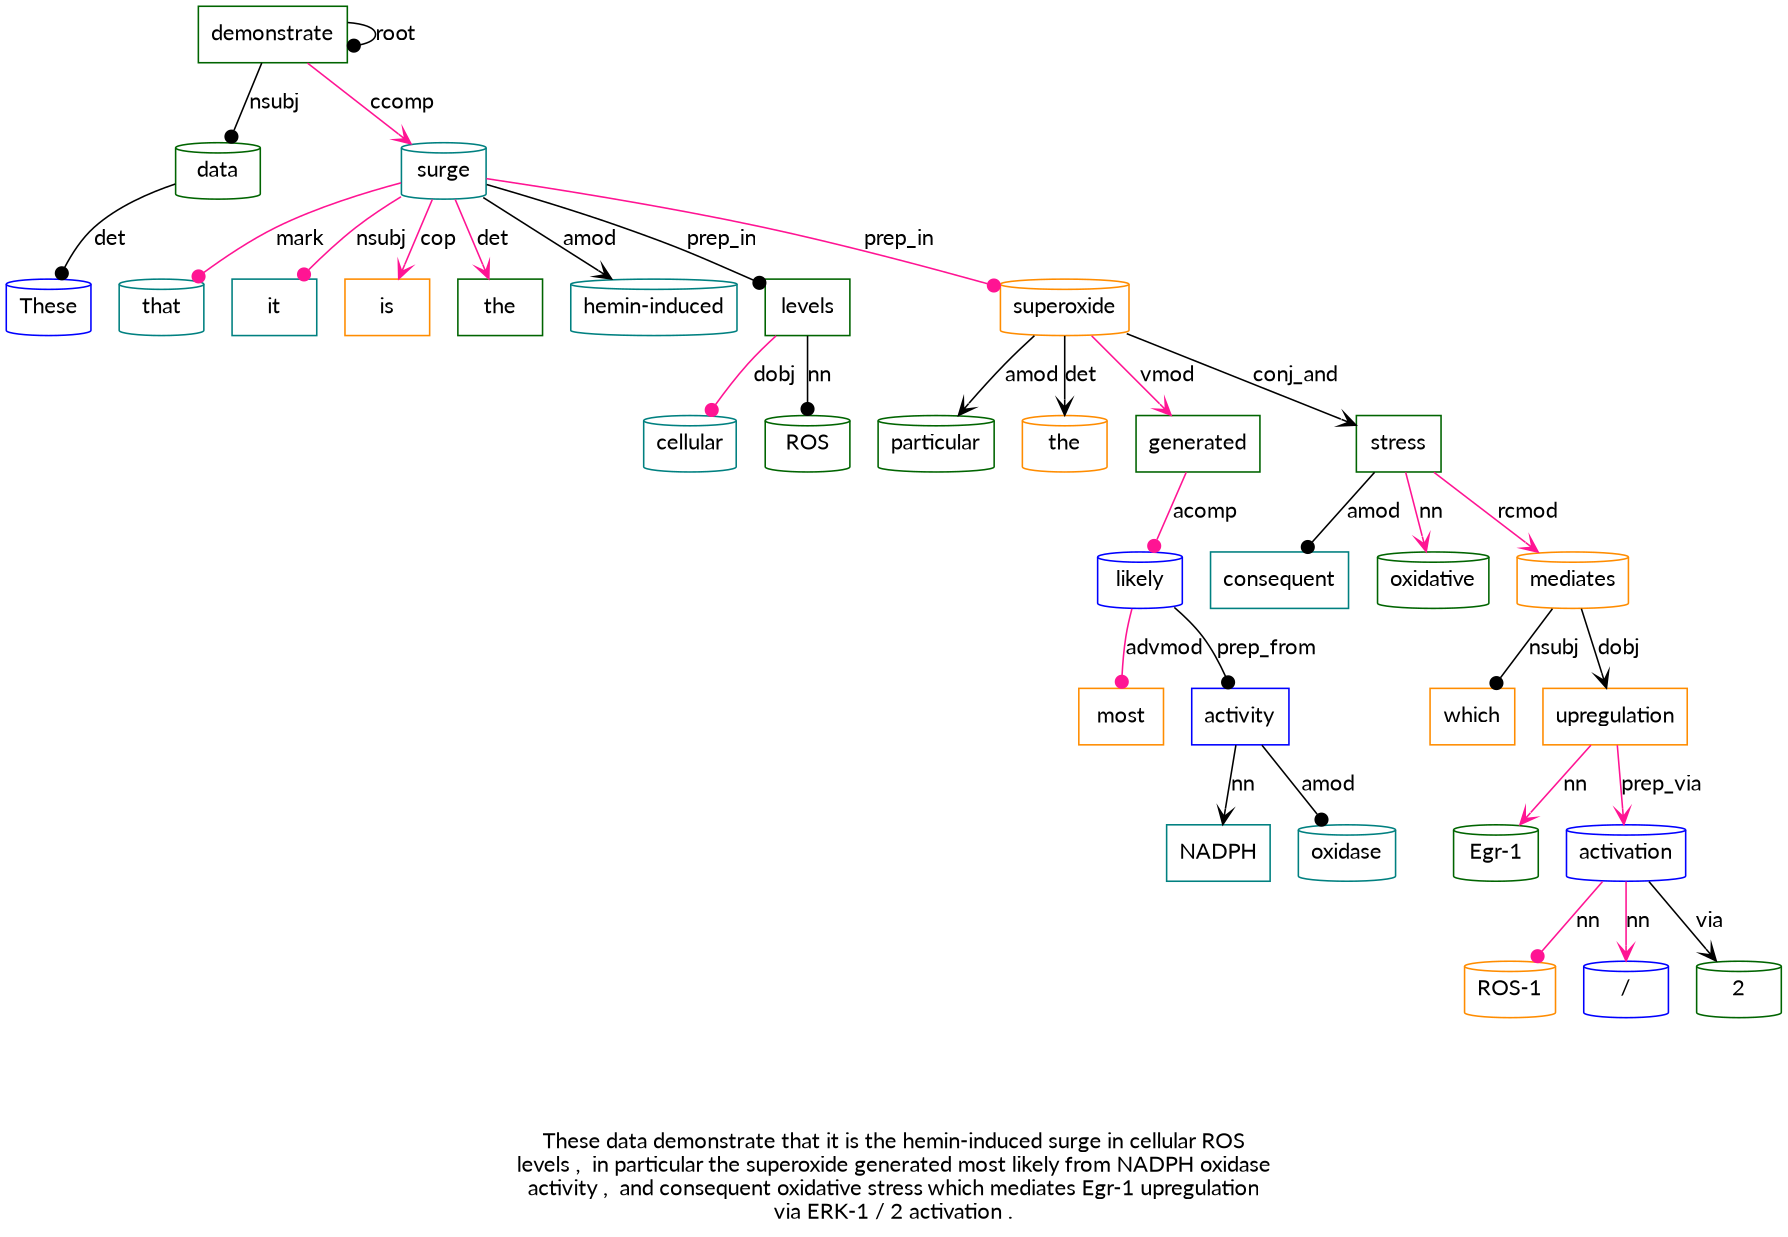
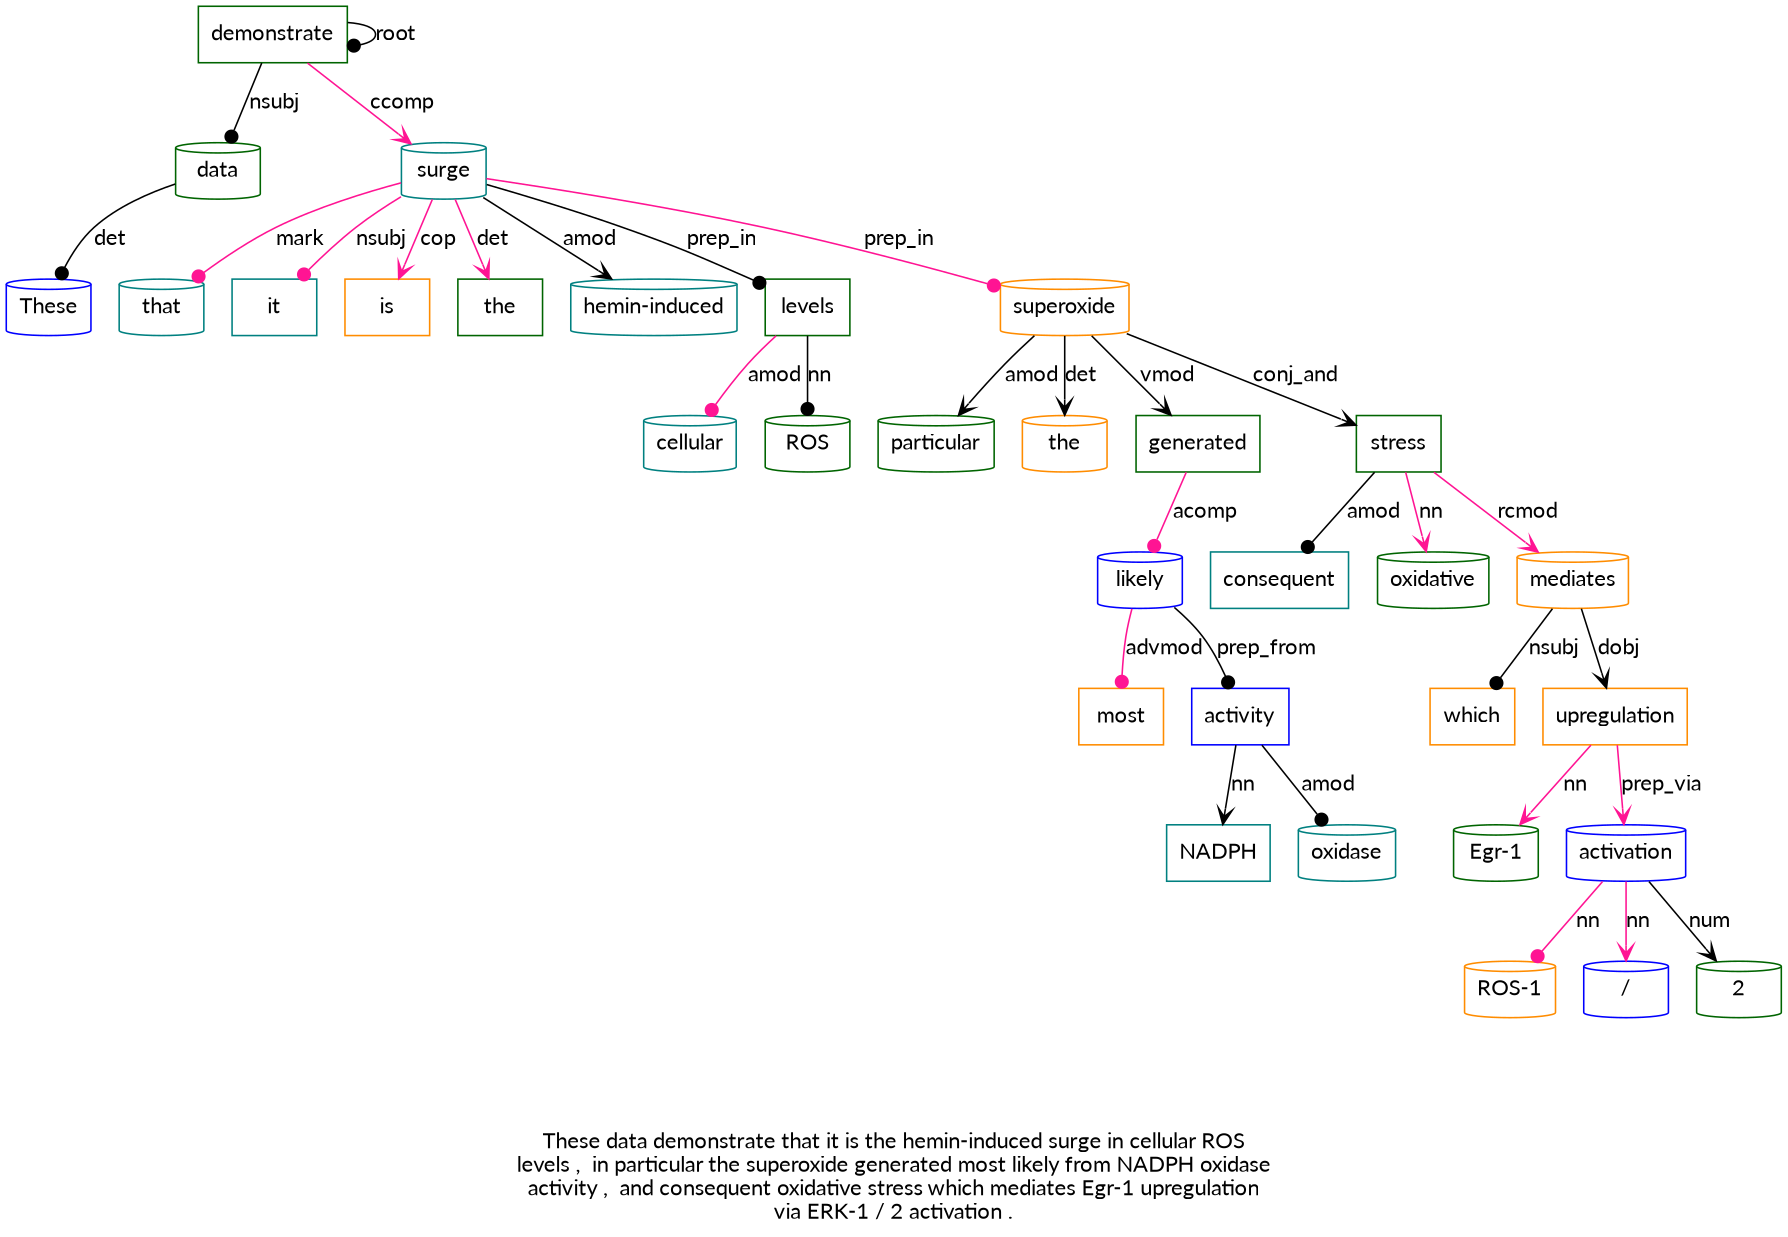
edge "superoxide" -> "generated": color deeppink -> black
edge "levels" -> "cellular": label "dobj" -> "amod"
edge "activation" -> "2": label "via" -> "num"
